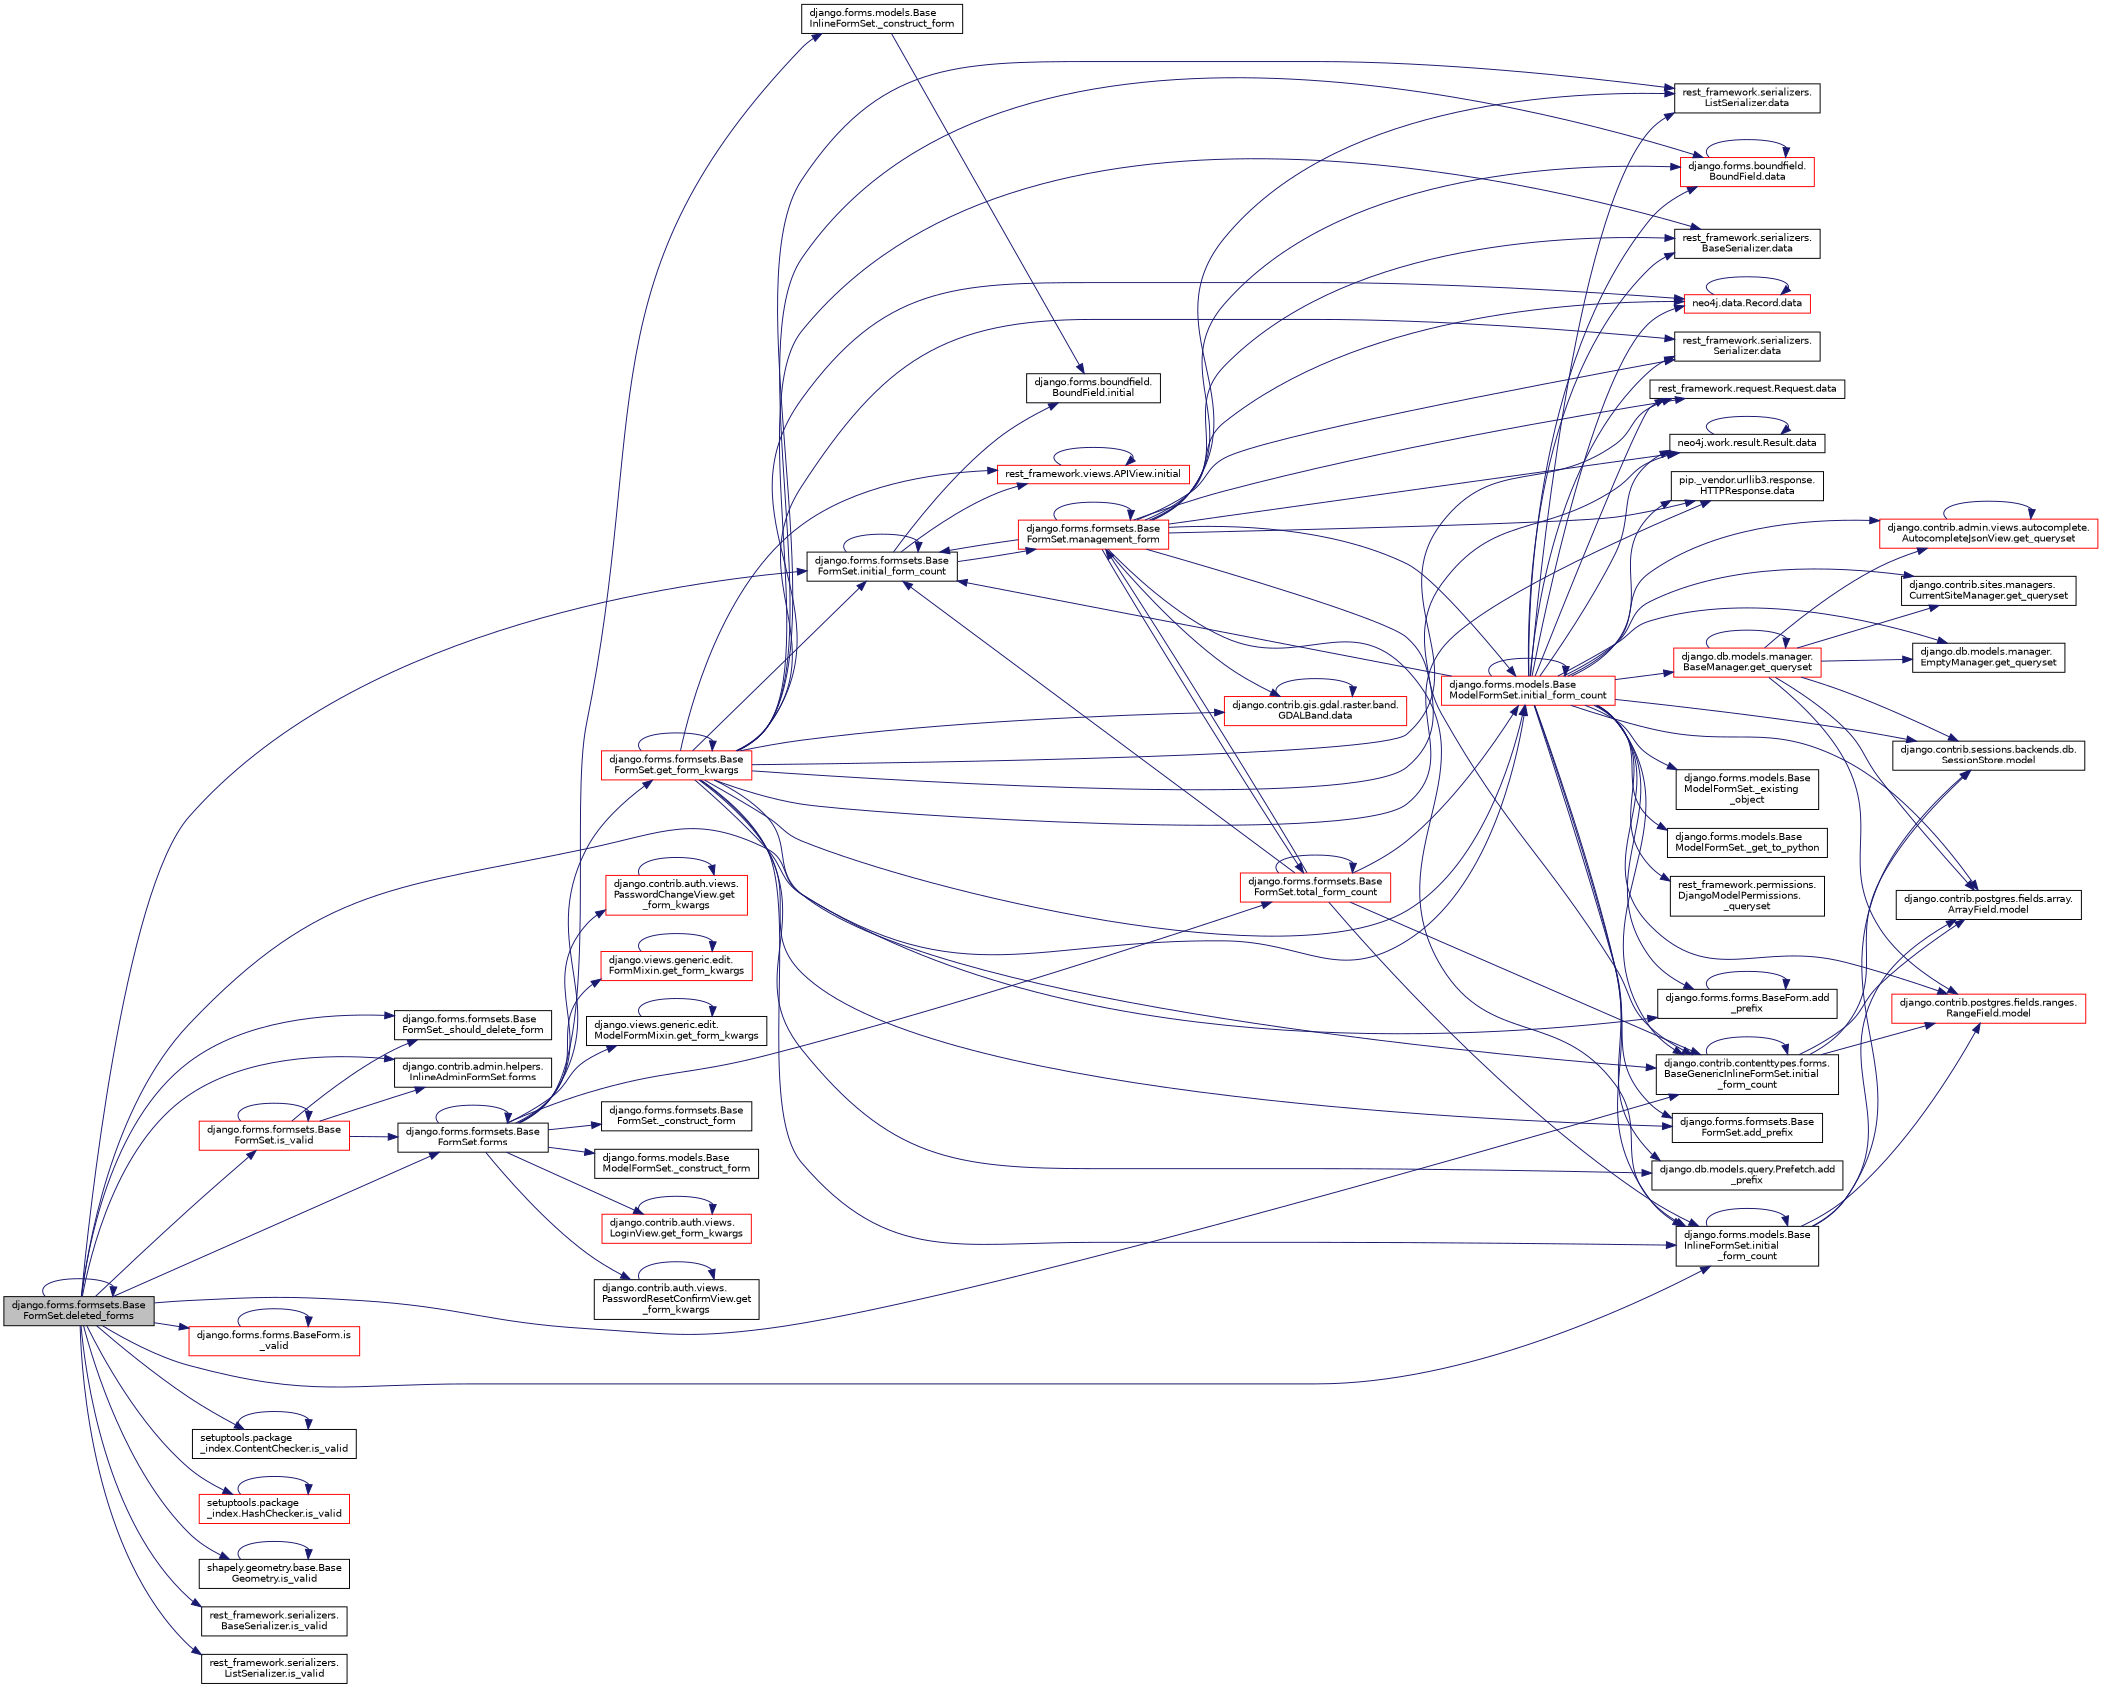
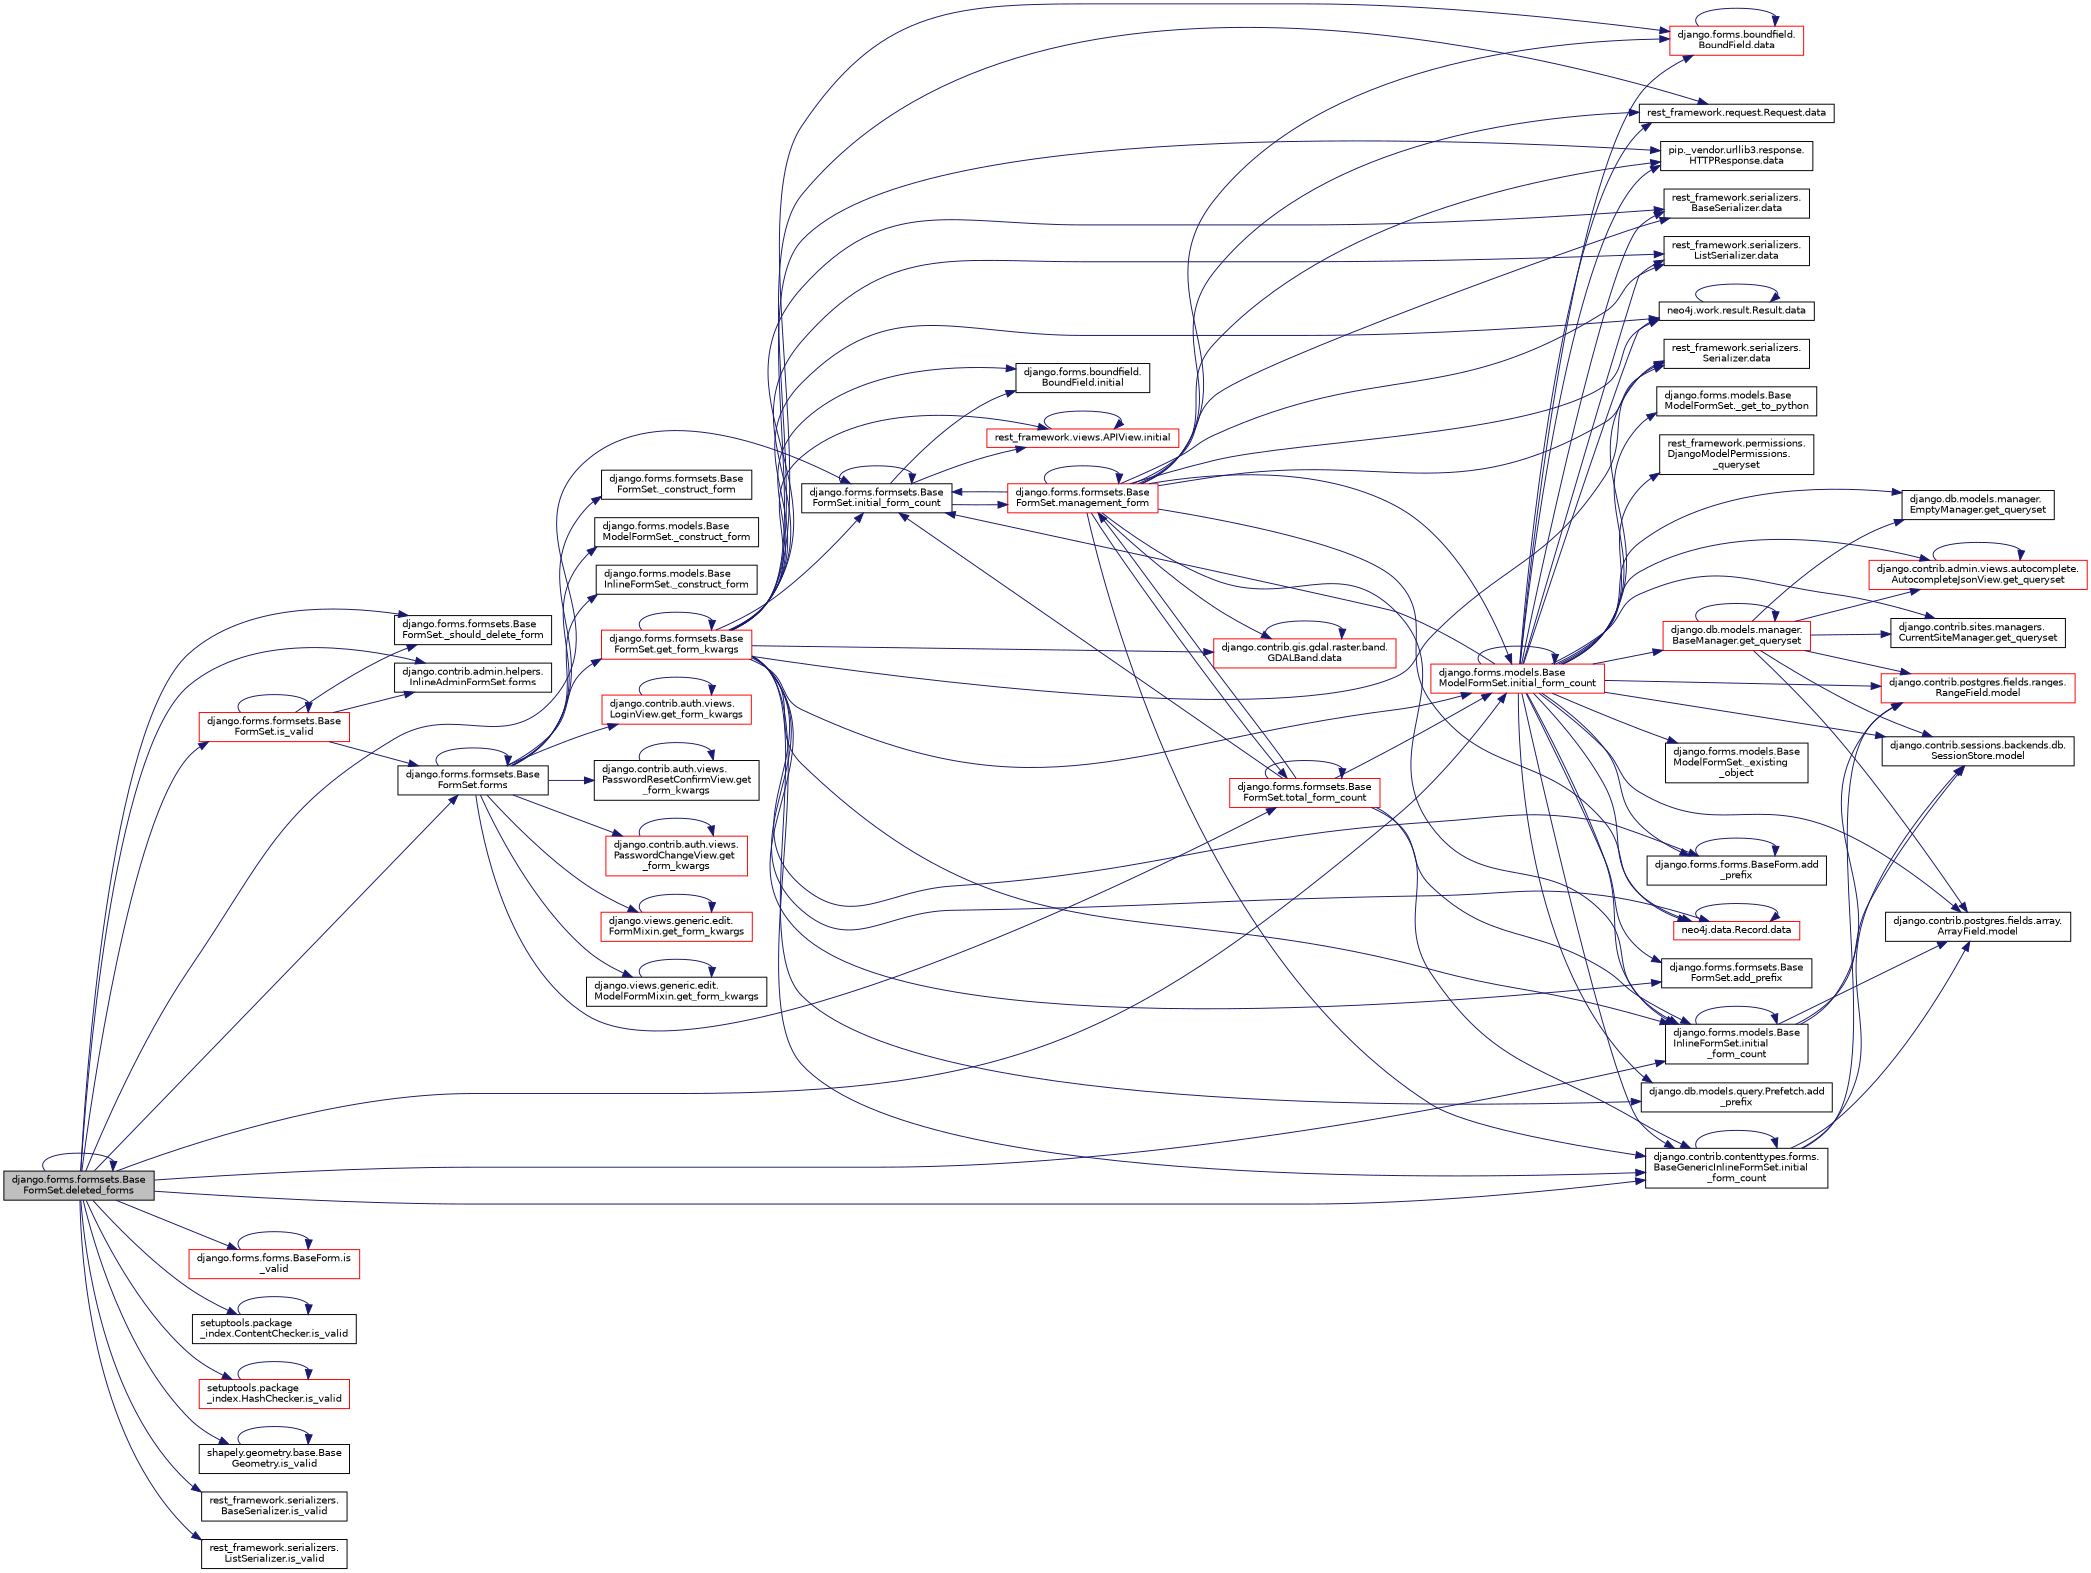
edge "django.forms.models.Base InlineFormSet._construct_form" -> "django.forms.boundfield. BoundField.initial": now "django.forms.formsets.Base FormSet.get_form_kwargs" -> "django.forms.boundfield. BoundField.initial"
